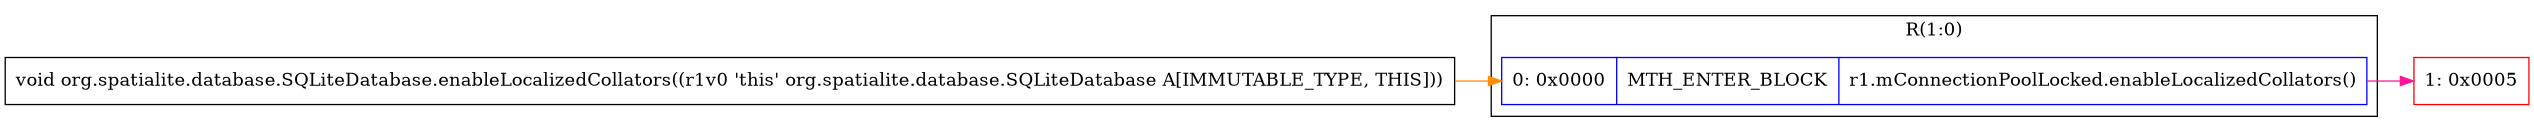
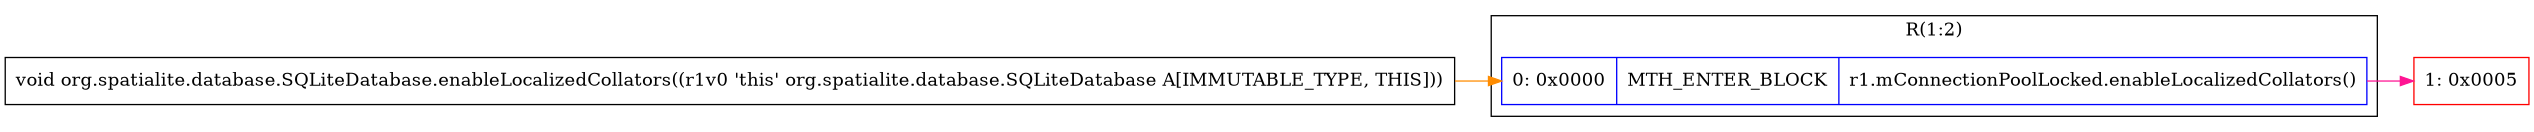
cluster "R(1:0)": label "R(1:0)" -> "R(1:2)"
